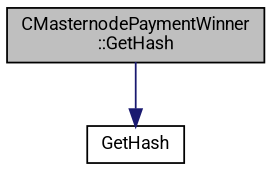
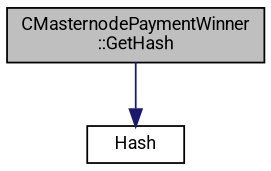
node "GetHash": label "GetHash" -> "Hash"
